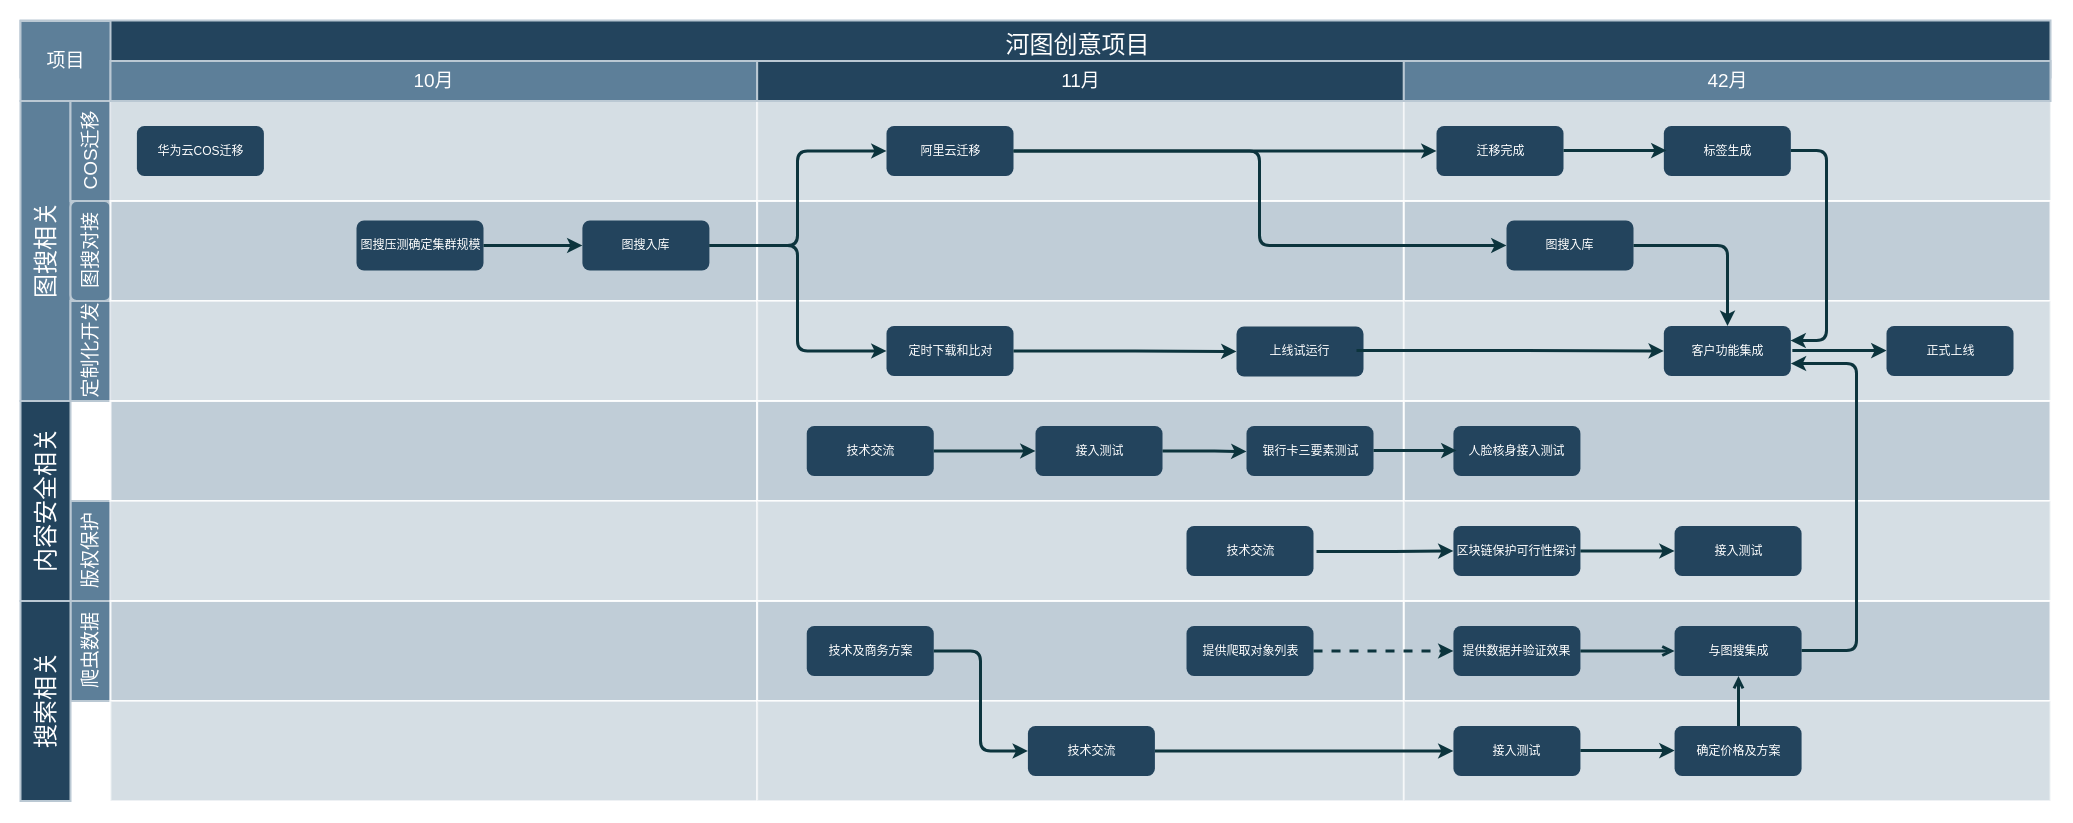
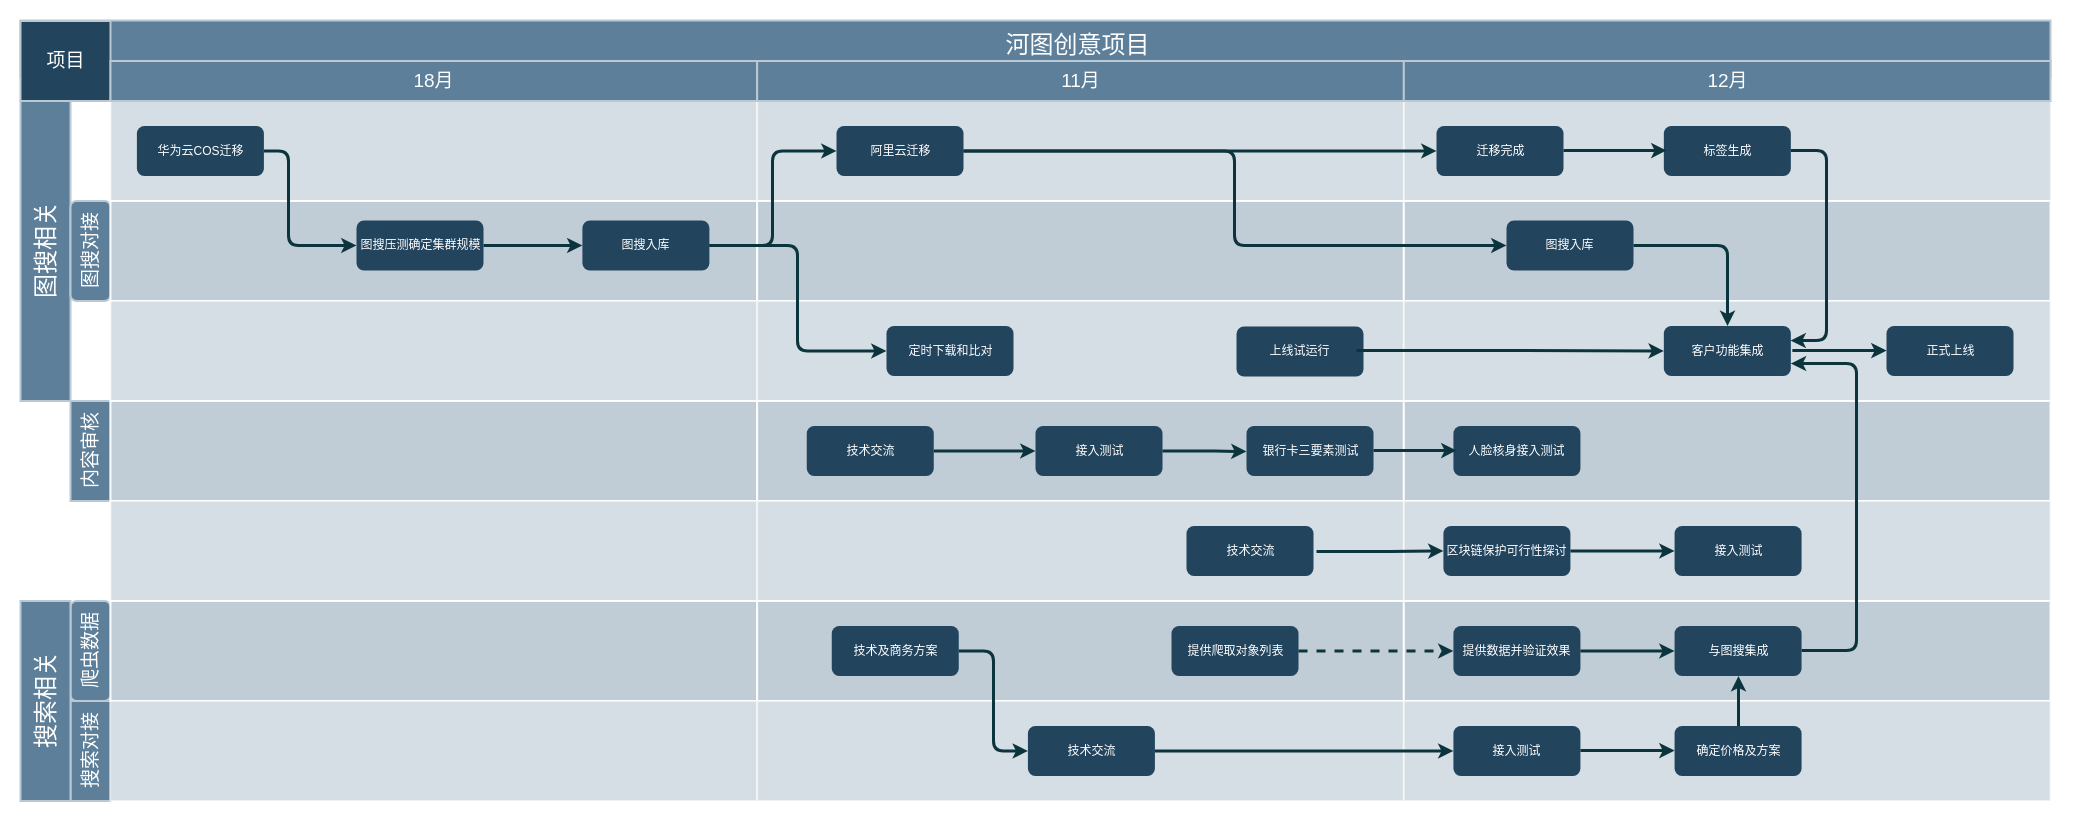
node "河图创意项目": fillcolor #23445d -> #5d7f99
node "项目": fillcolor #5d7f99 -> #23445d
node "11月": fillcolor #23445d -> #5d7f99
node "10月": label "10月" -> "18月"
node "42月": label "42月" -> "12月"
node "COS迁移": removed
node "阿里云迁移": moved (950, 151) -> (900, 151)
edge "华为云COS迁移" -> "图搜压测确定集群规模": added
node "定制化开发": removed
edge "定时下载和比对" -> "上线试运行": removed
node "内容审核": added
node "内容安全相关": removed
node "版权保护": removed
node "区块链保护可行性探讨": moved (1517, 551) -> (1507, 551)
node "爬虫数据": shape rectangle -> rounded rectangle
node "技术及商务方案": moved (870, 651) -> (895, 651)
node "提供爬取对象列表": moved (1250, 651) -> (1235, 651)
edge "提供数据并验证效果" -> "与图搜集成": arrowhead open -> classic
edge "确定价格及方案" -> "与图搜集成": arrowhead open -> classic
node "搜索相关": fillcolor #23445d -> #5d7f99
node "搜索对接": added
